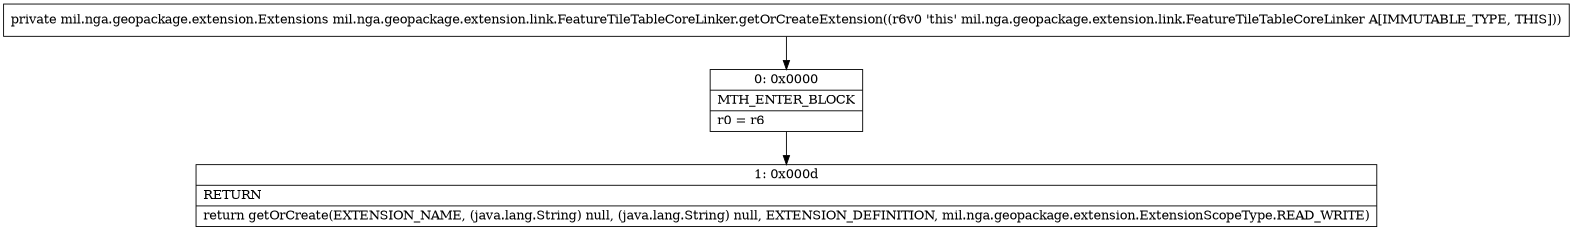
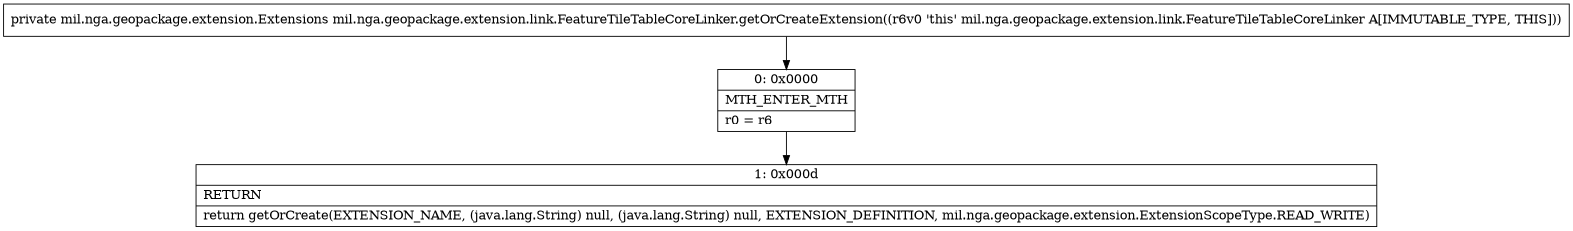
node "0: 0x0000": text "MTH_ENTER_BLOCK" -> "MTH_ENTER_MTH"
